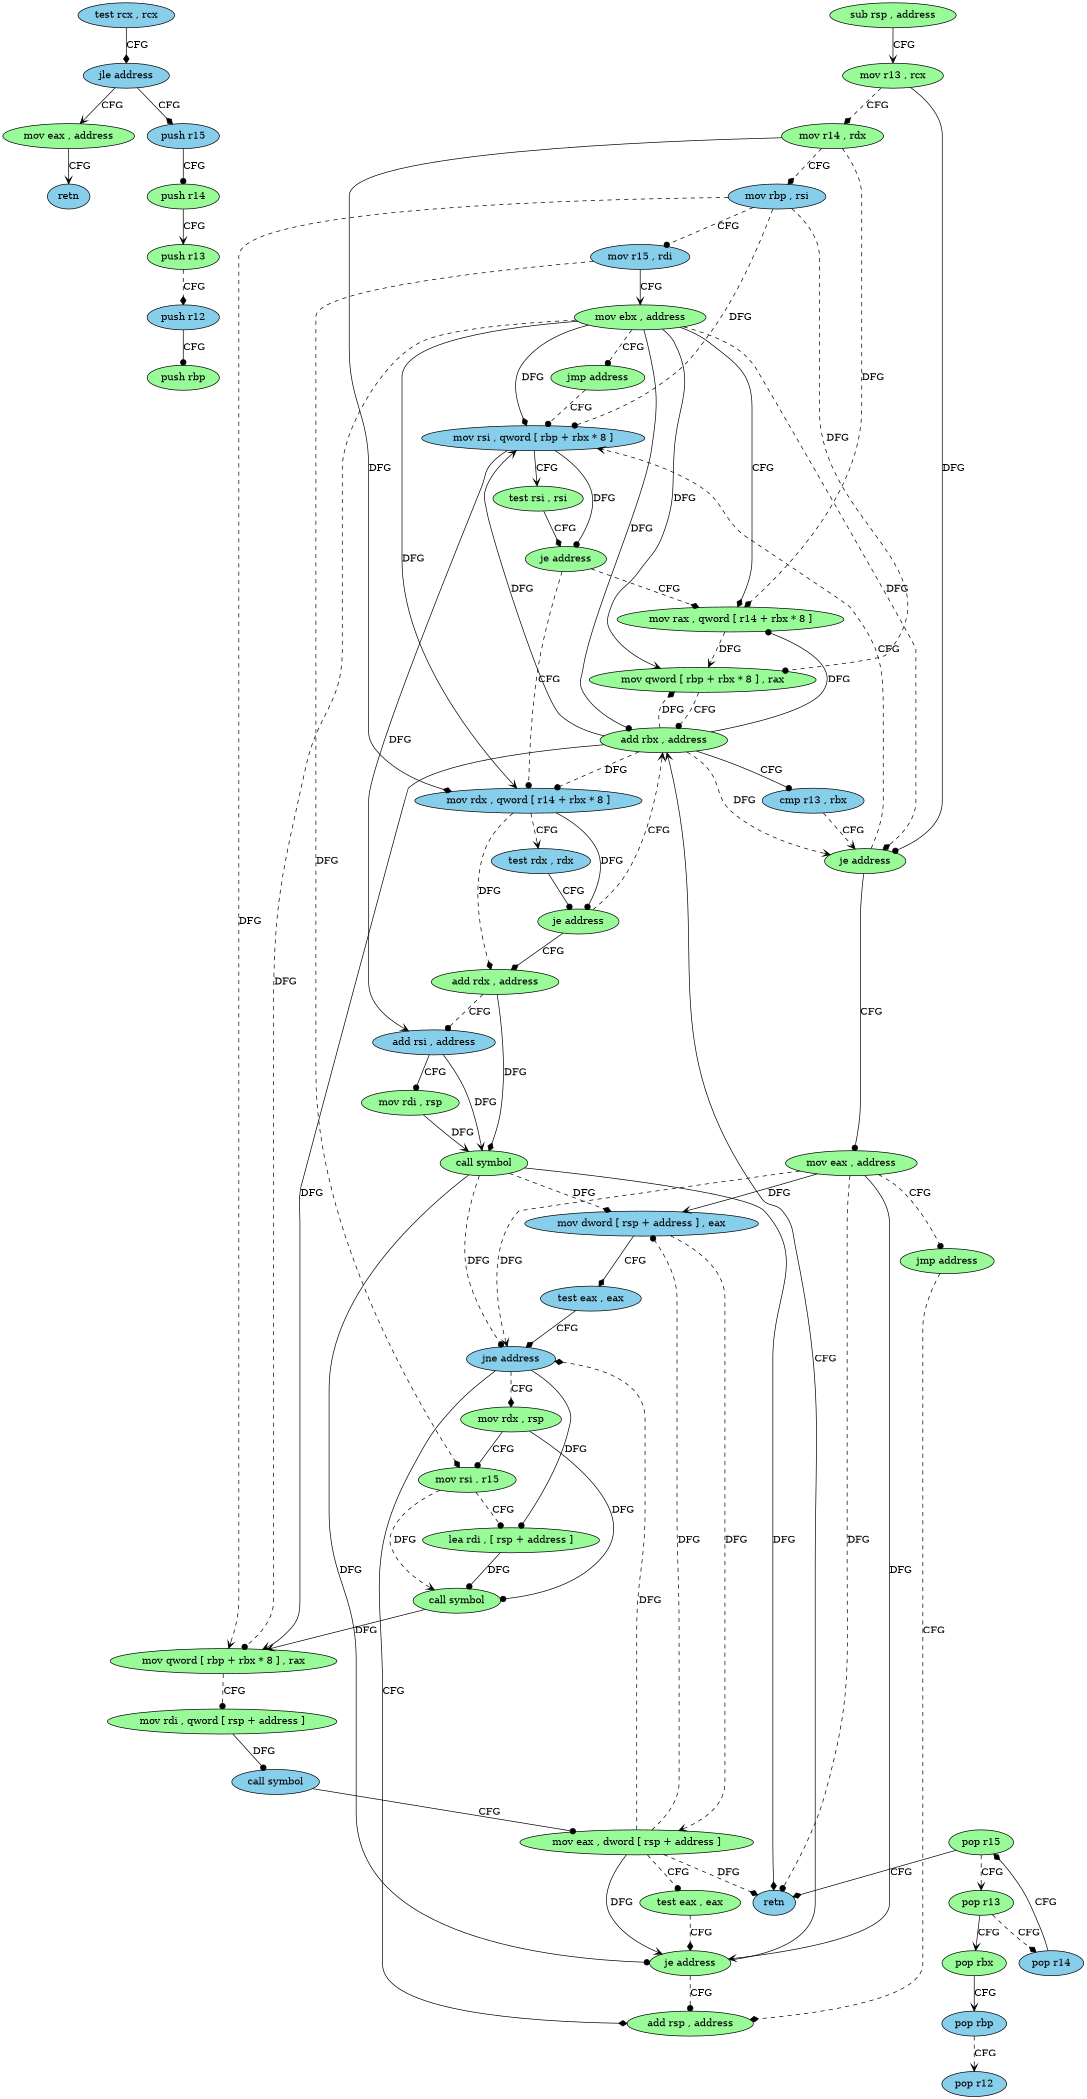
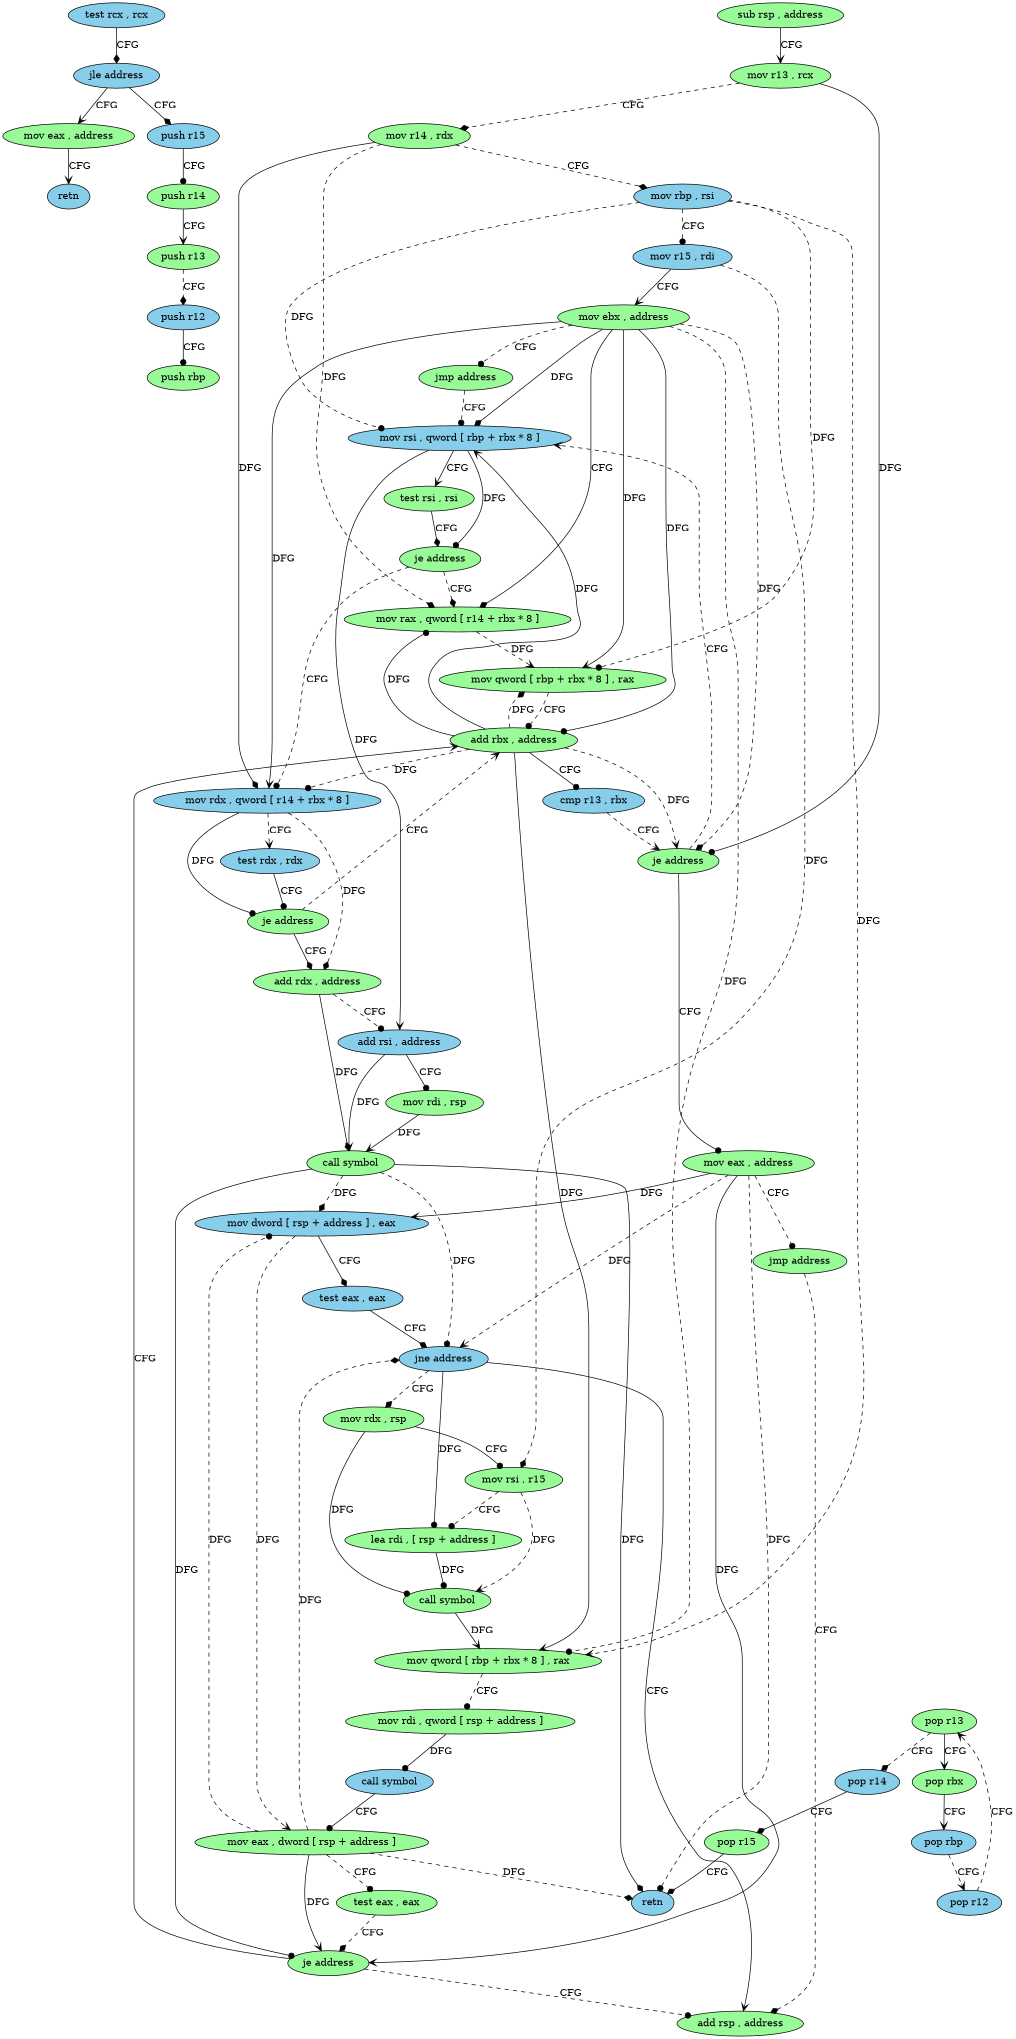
edge "jne address" -> "add rsp , address": arrowhead diamond -> vee
edge "pop r15" -> "pop r13": now "pop r12" -> "pop r13"
